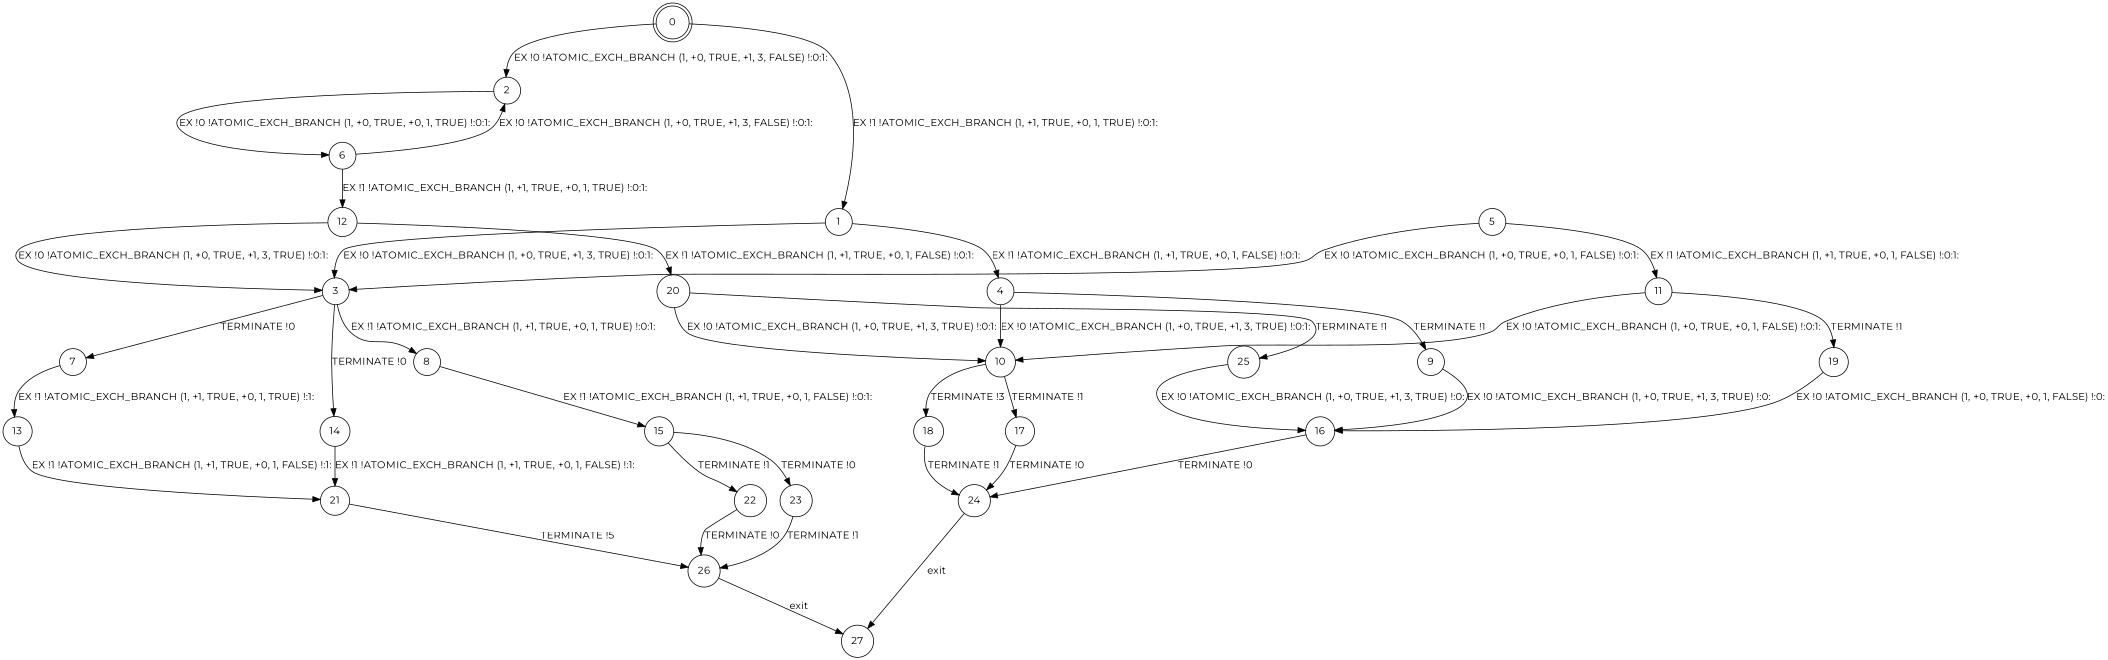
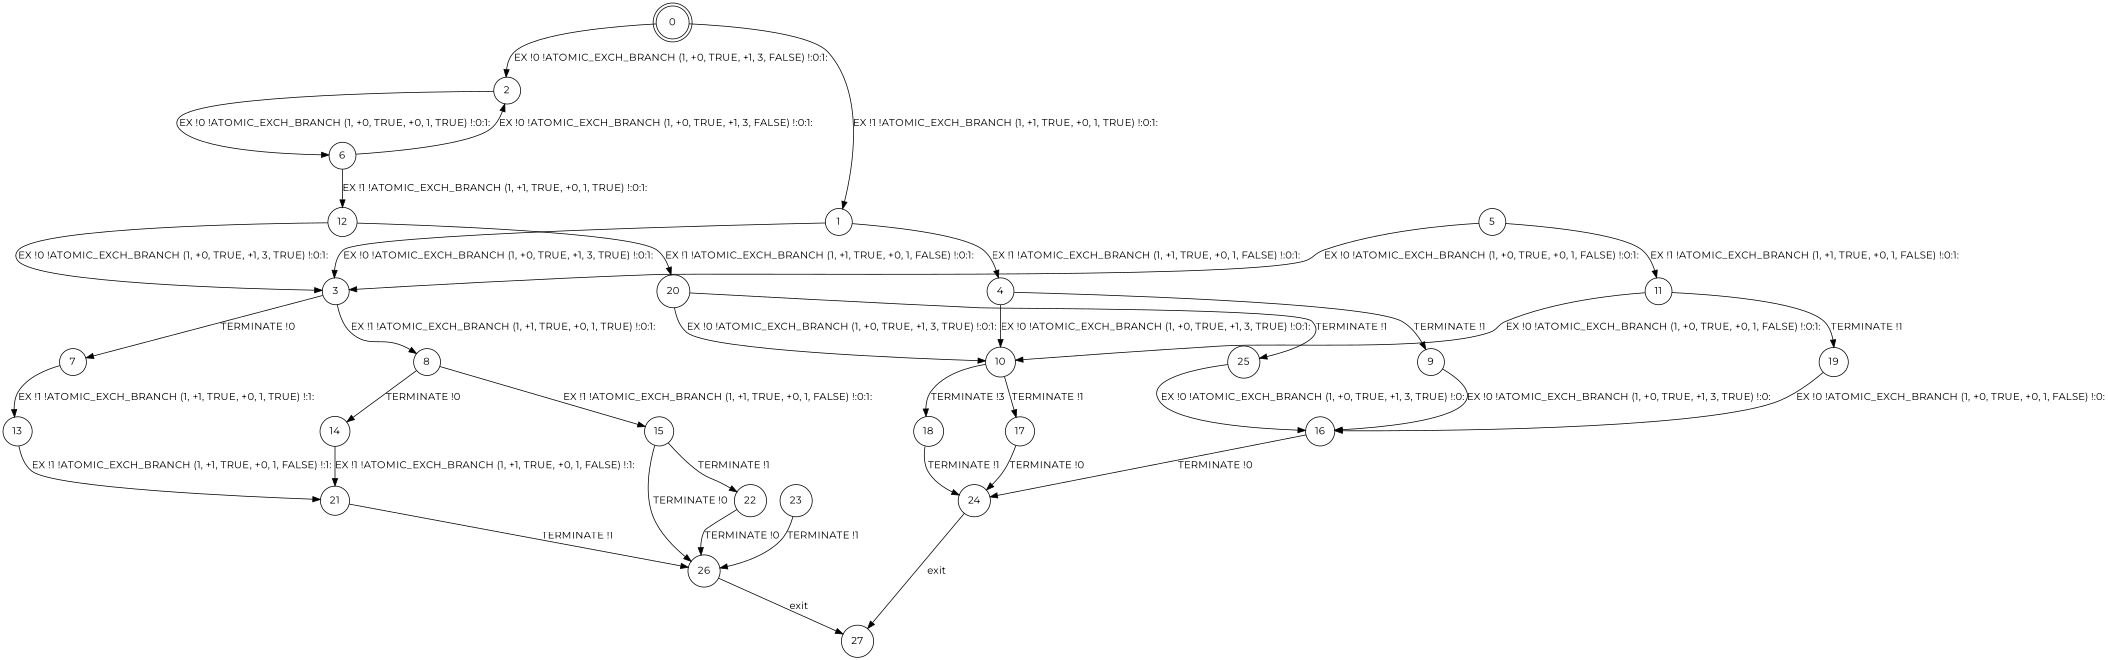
edge "3" -> "14": now "8" -> "14"
edge "15" -> "23": now "15" -> "26"
edge "21" -> "26": label "TERMINATE !5" -> "TERMINATE !1"
